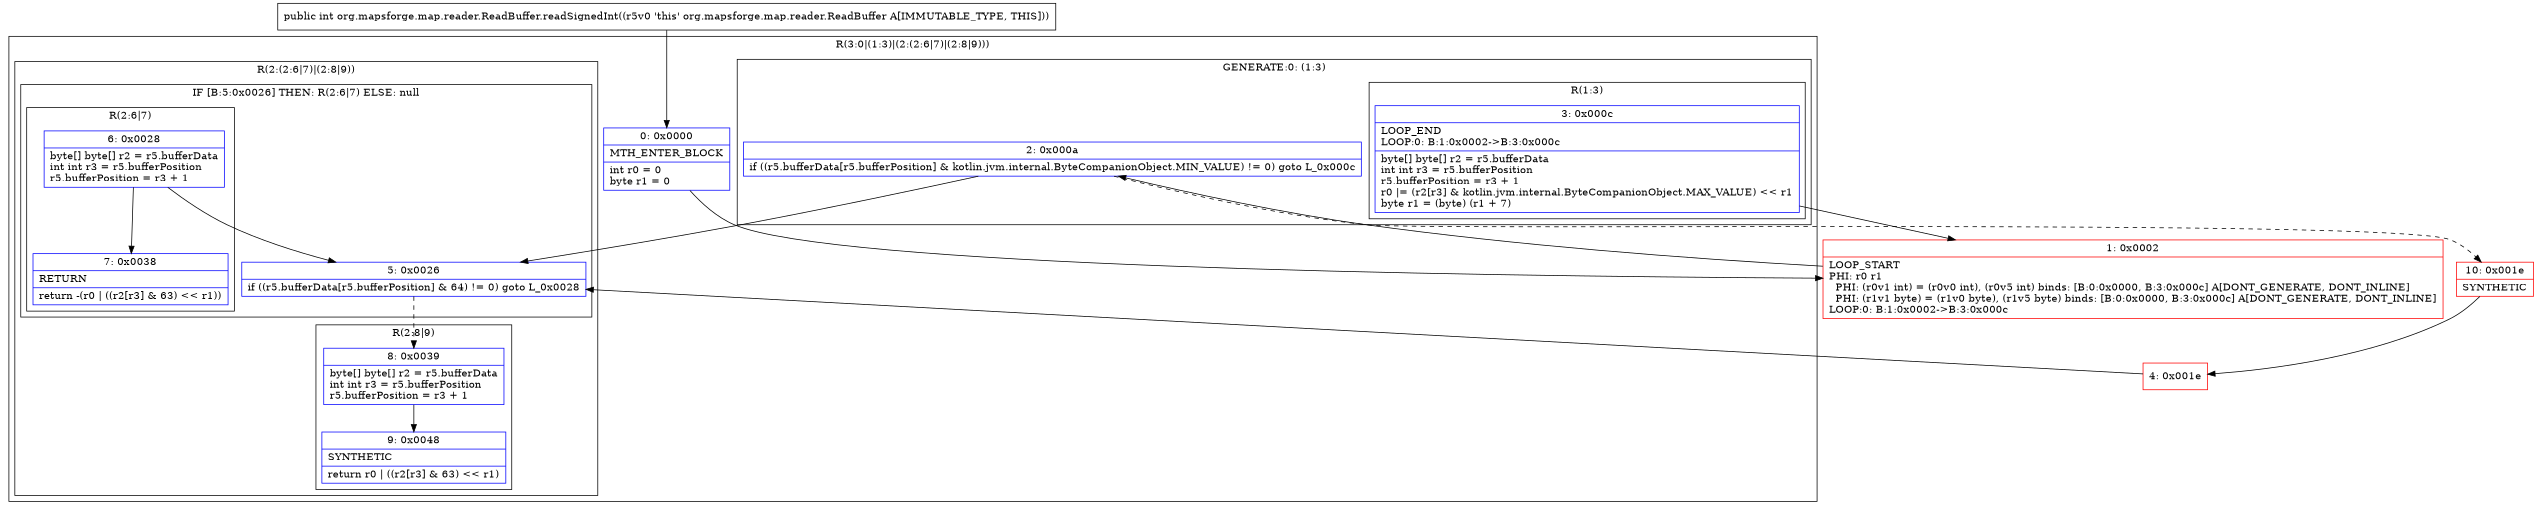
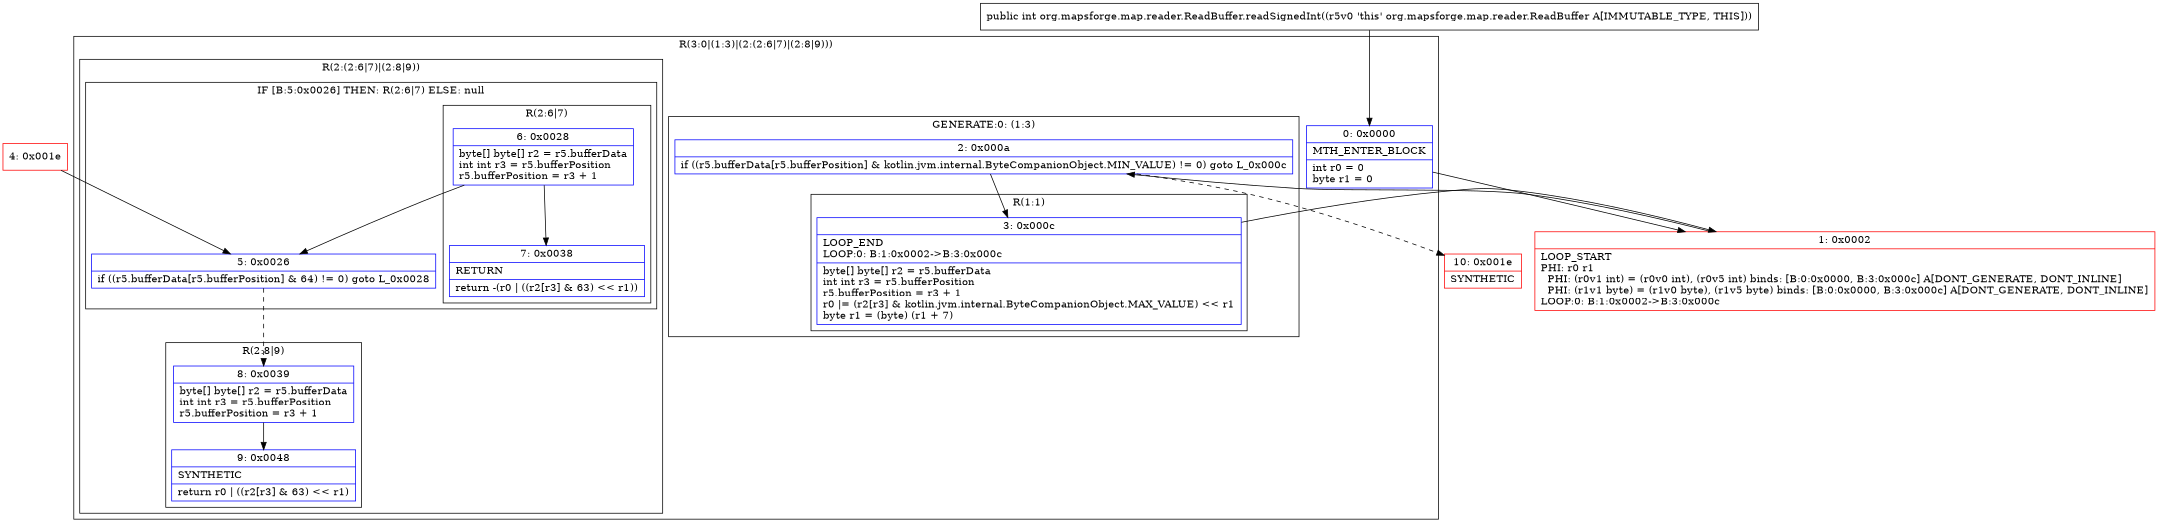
cluster "R(1:3)": label "R(1:3)" -> "R(1:1)"
edge "2: 0x000a" -> "5: 0x0026": now "2: 0x000a" -> "3: 0x000c"
edge "10: 0x001e" -> "4: 0x001e": removed
